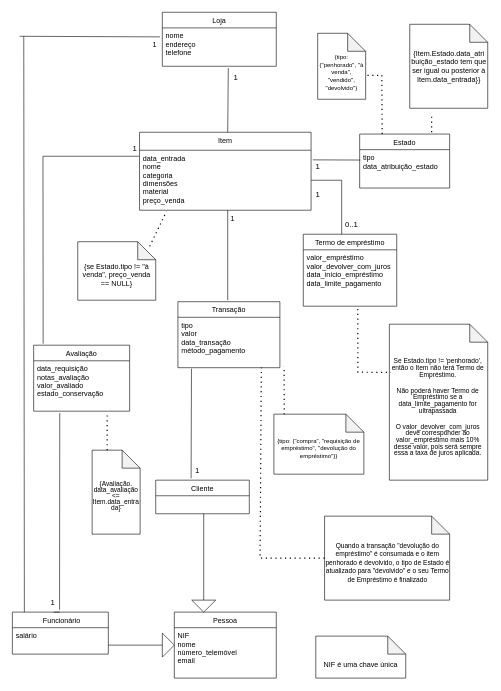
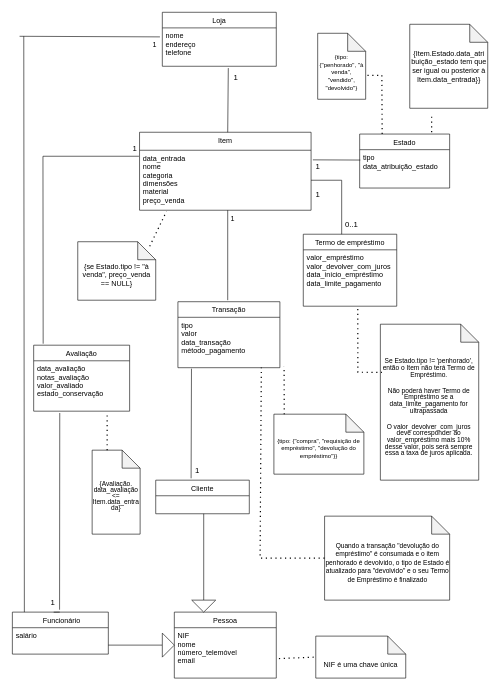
node "data_requisição notas_avaliação valor_avaliado estado_conservação": label "data_requisição notas_avaliação valor_avaliado estado_conservação" -> "data_avaliação notas_avaliação valor_avaliado estado_conservação"
node "Se Estado.tipo != 'penhorado', então o Item não terá Termo de Empréstimo. Não poderá haver Termo de Empréstimo se a data_limite_pagamento for ultrapassada O valor_devolver_com_juros deve corresponder ao valor_empréstimo mais 10% desse valor, pois será sempre essa a taxa de juros aplicada.": moved (439, 402) -> (430, 402)
edge "NIF nome número_telemóvel email" -- "NIF é uma chave única": added
